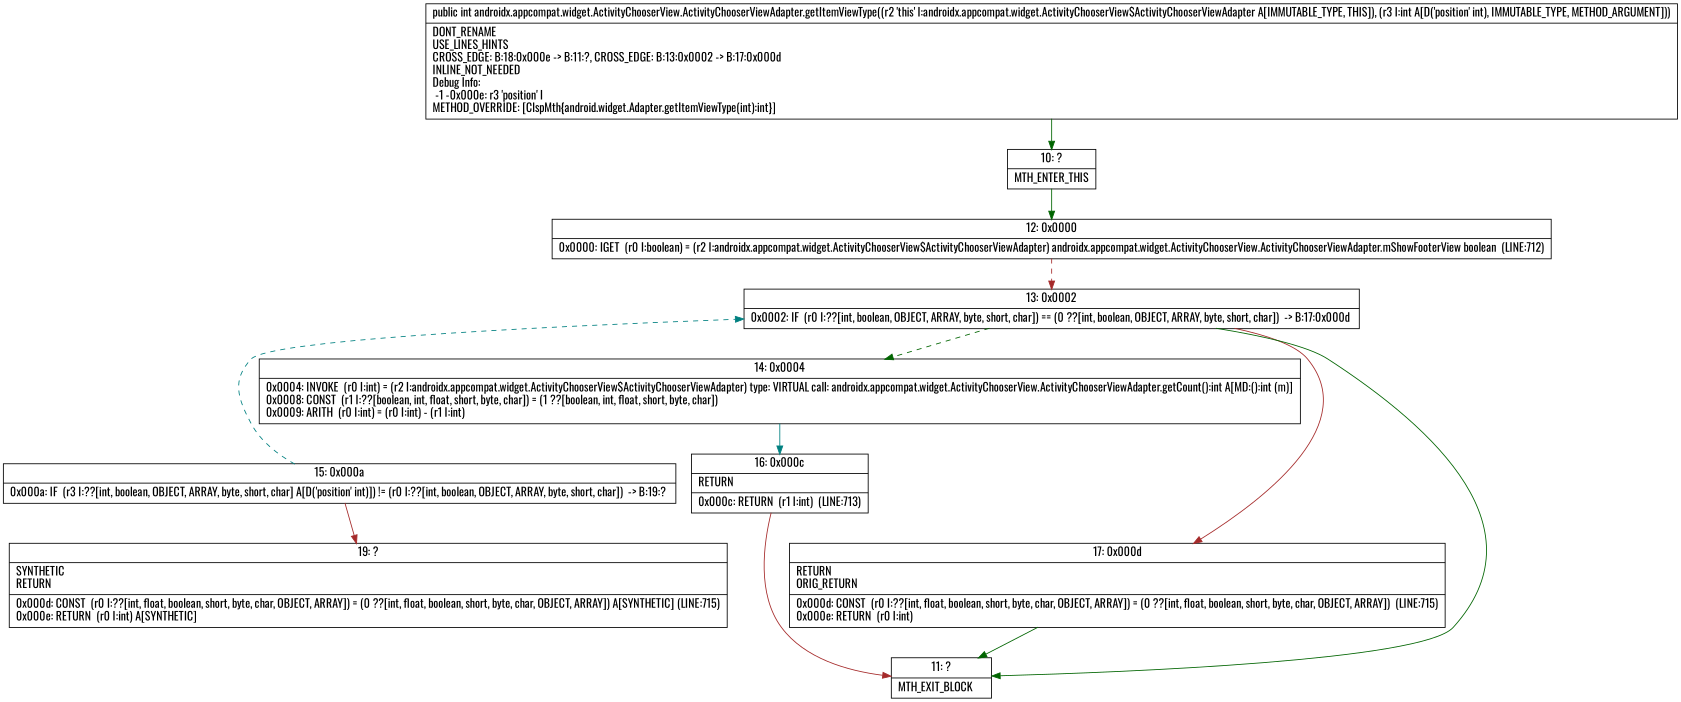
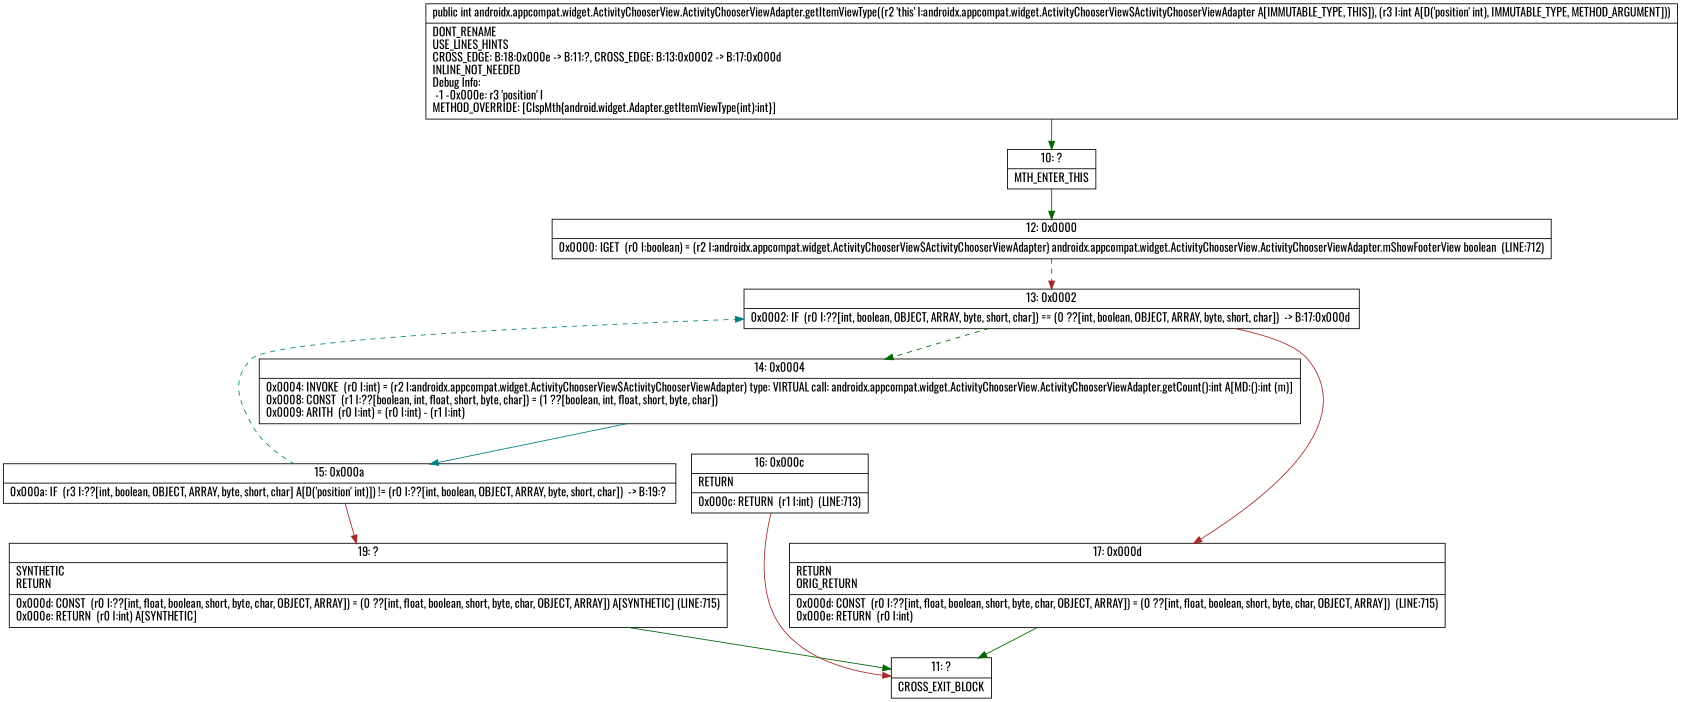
edge "14: 0x0004" -> "16: 0x000c": now "14: 0x0004" -> "15: 0x000a"
edge "13: 0x0002" -> "11: ?": now "19: ?" -> "11: ?"
node "11: ?": text "MTH_EXIT_BLOCK" -> "CROSS_EXIT_BLOCK"
